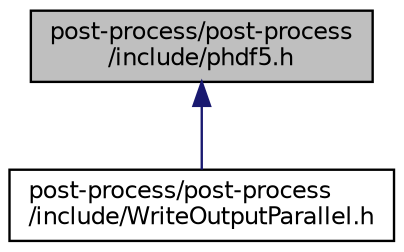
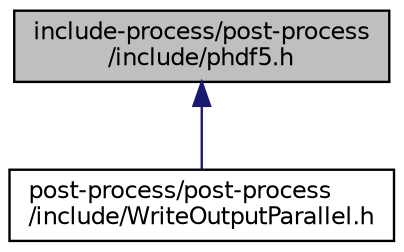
node "post-process/post-process /include/phdf5.h": label "post-process/post-process /include/phdf5.h" -> "include-process/post-process /include/phdf5.h"
